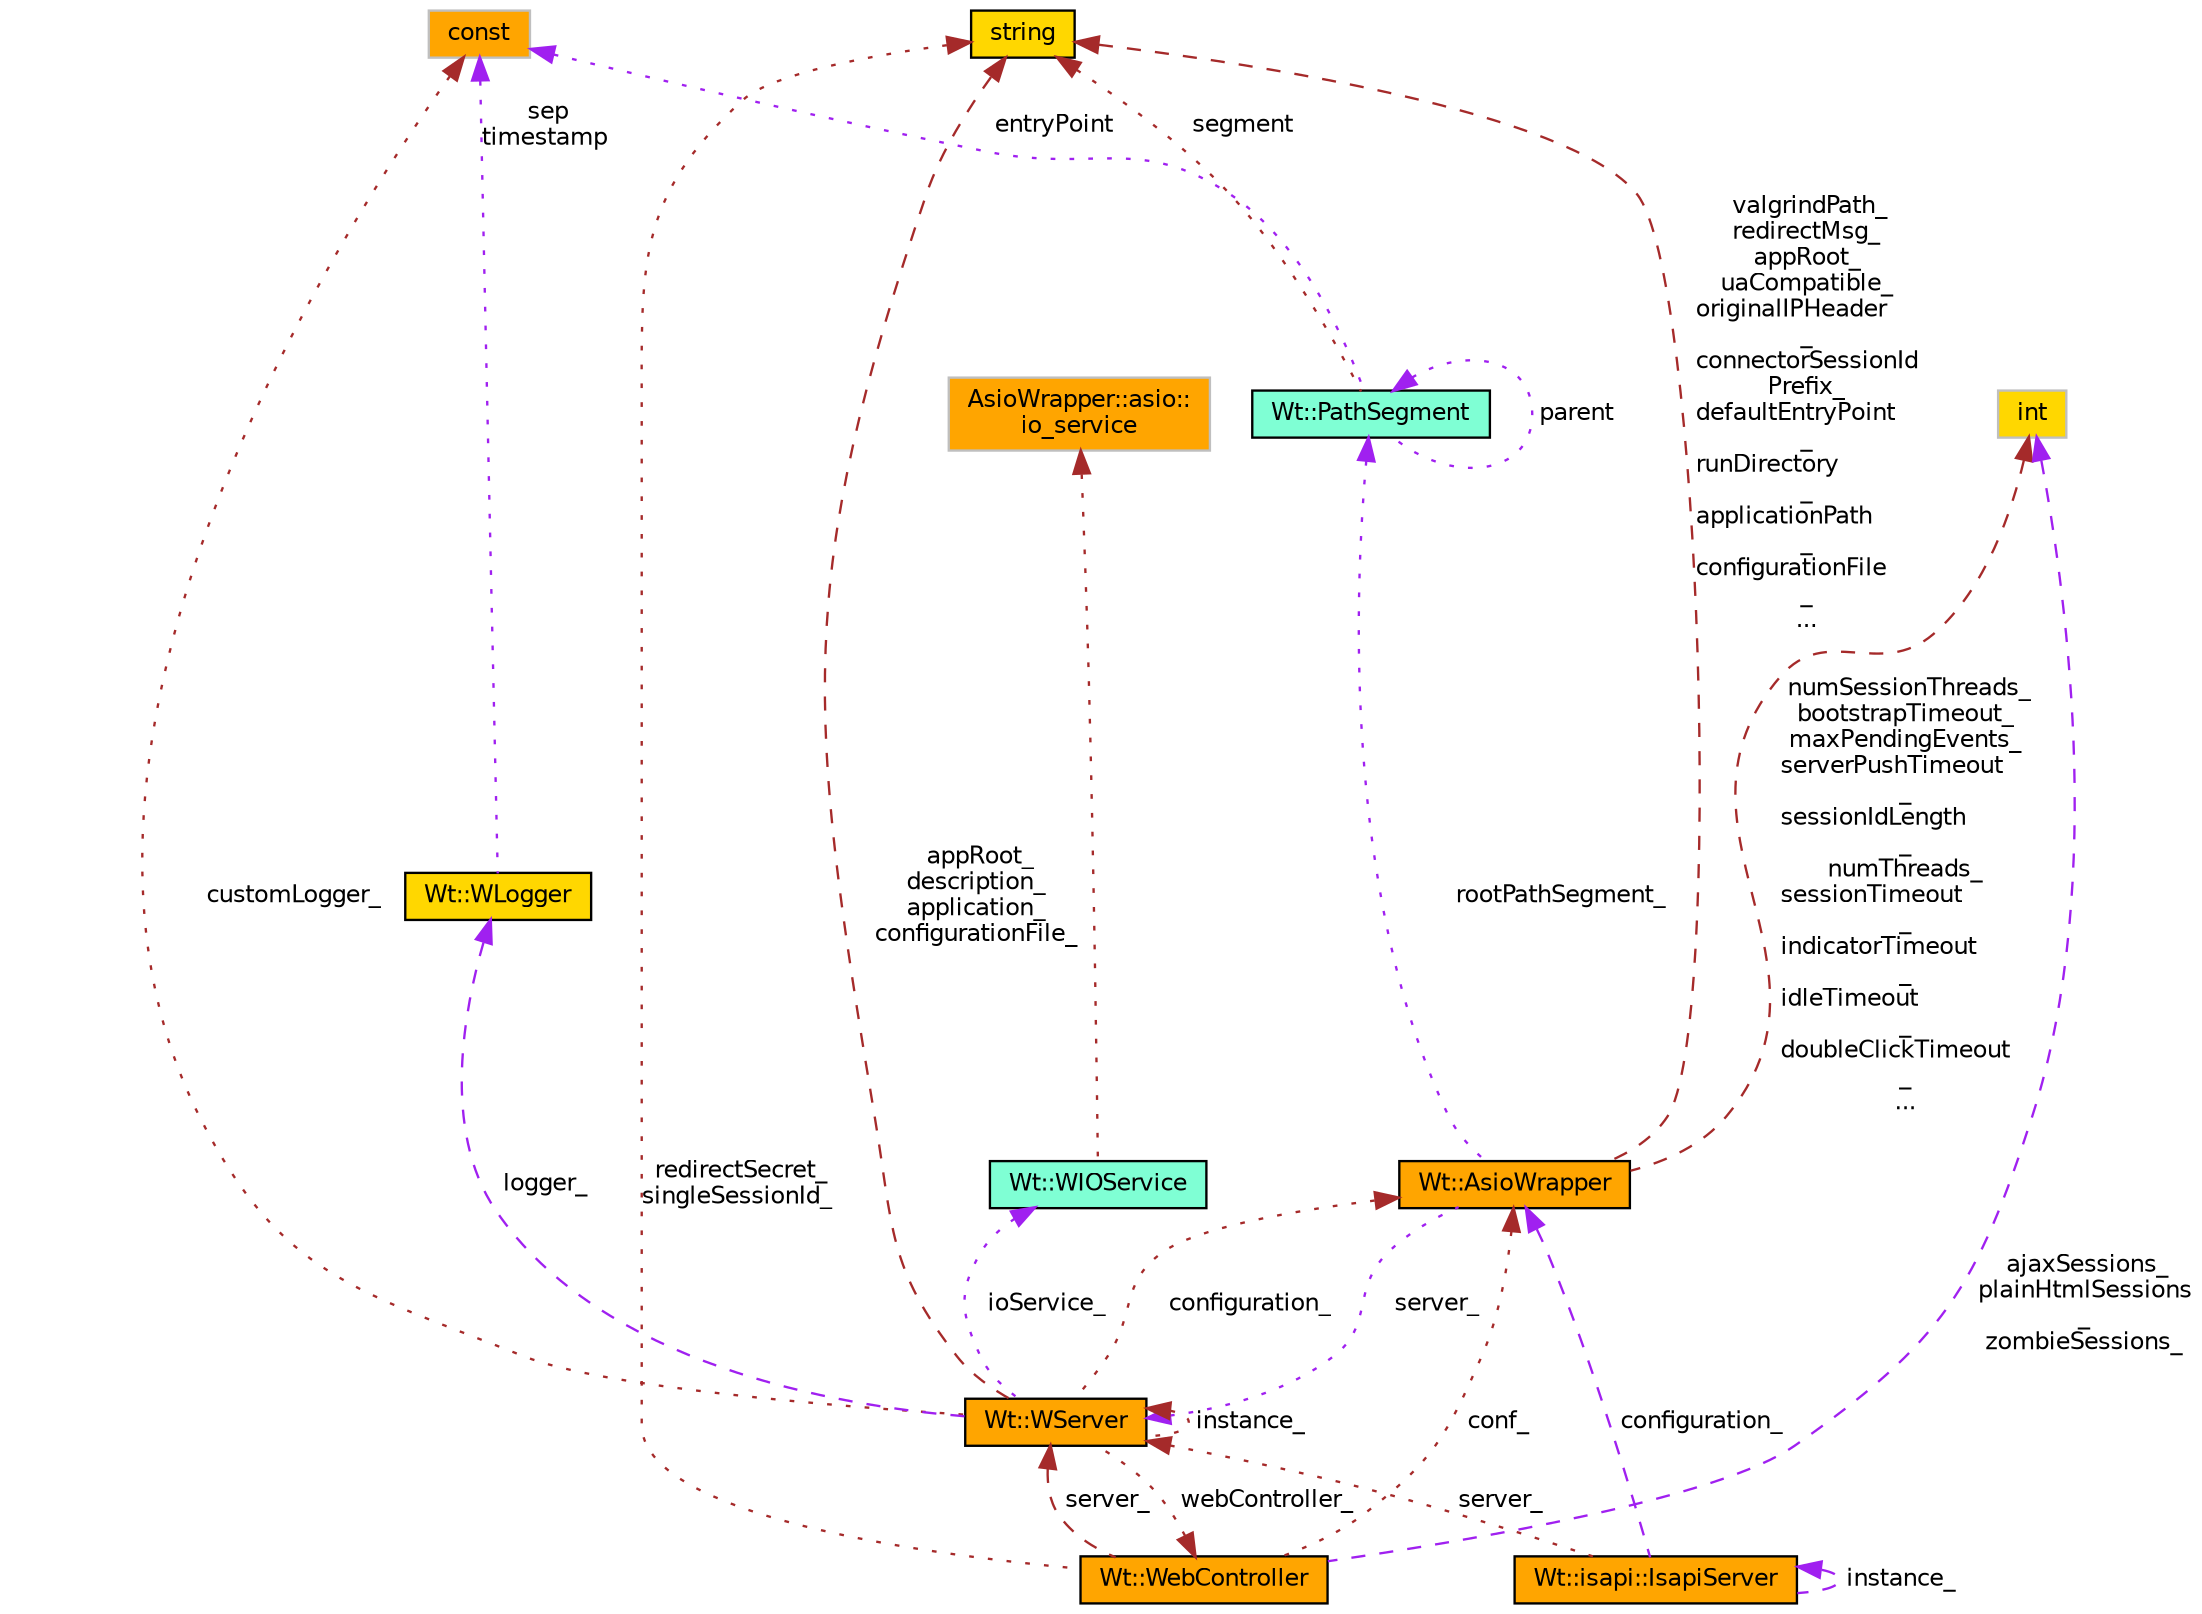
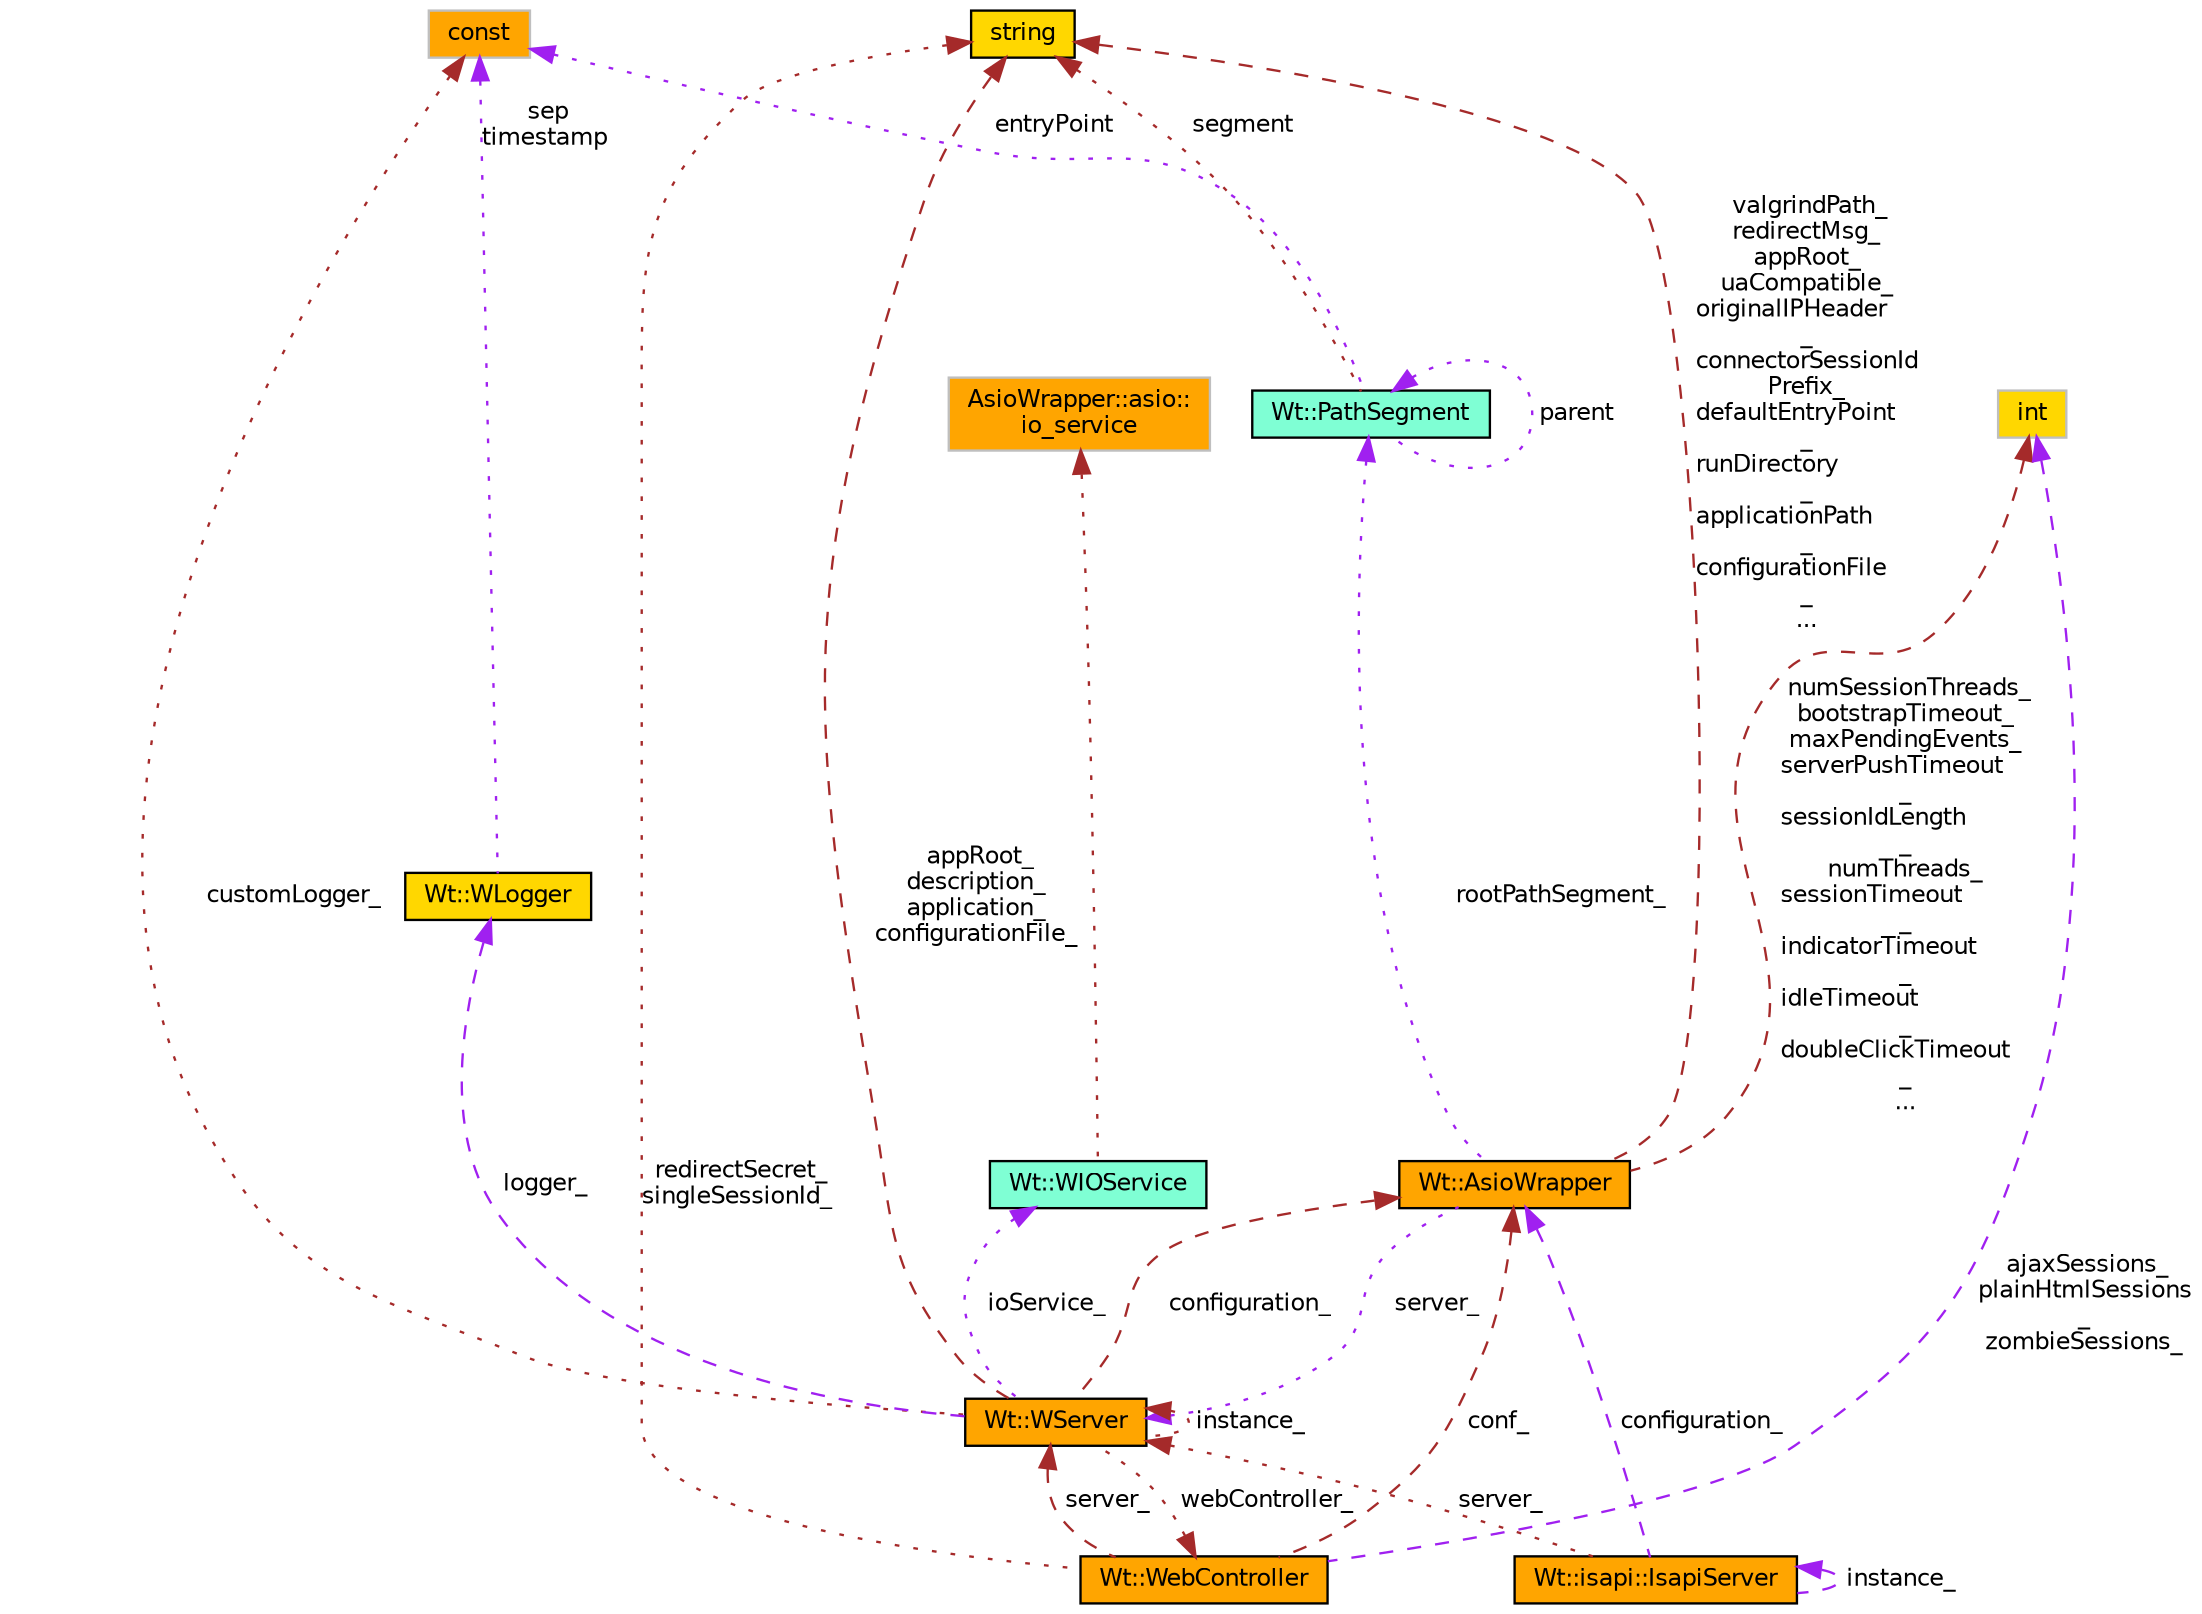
edge "Wt::WServer" -> "Wt::AsioWrapper": style dotted -> dashed
edge "Wt::WebController" -> "Wt::AsioWrapper": style dotted -> dashed
